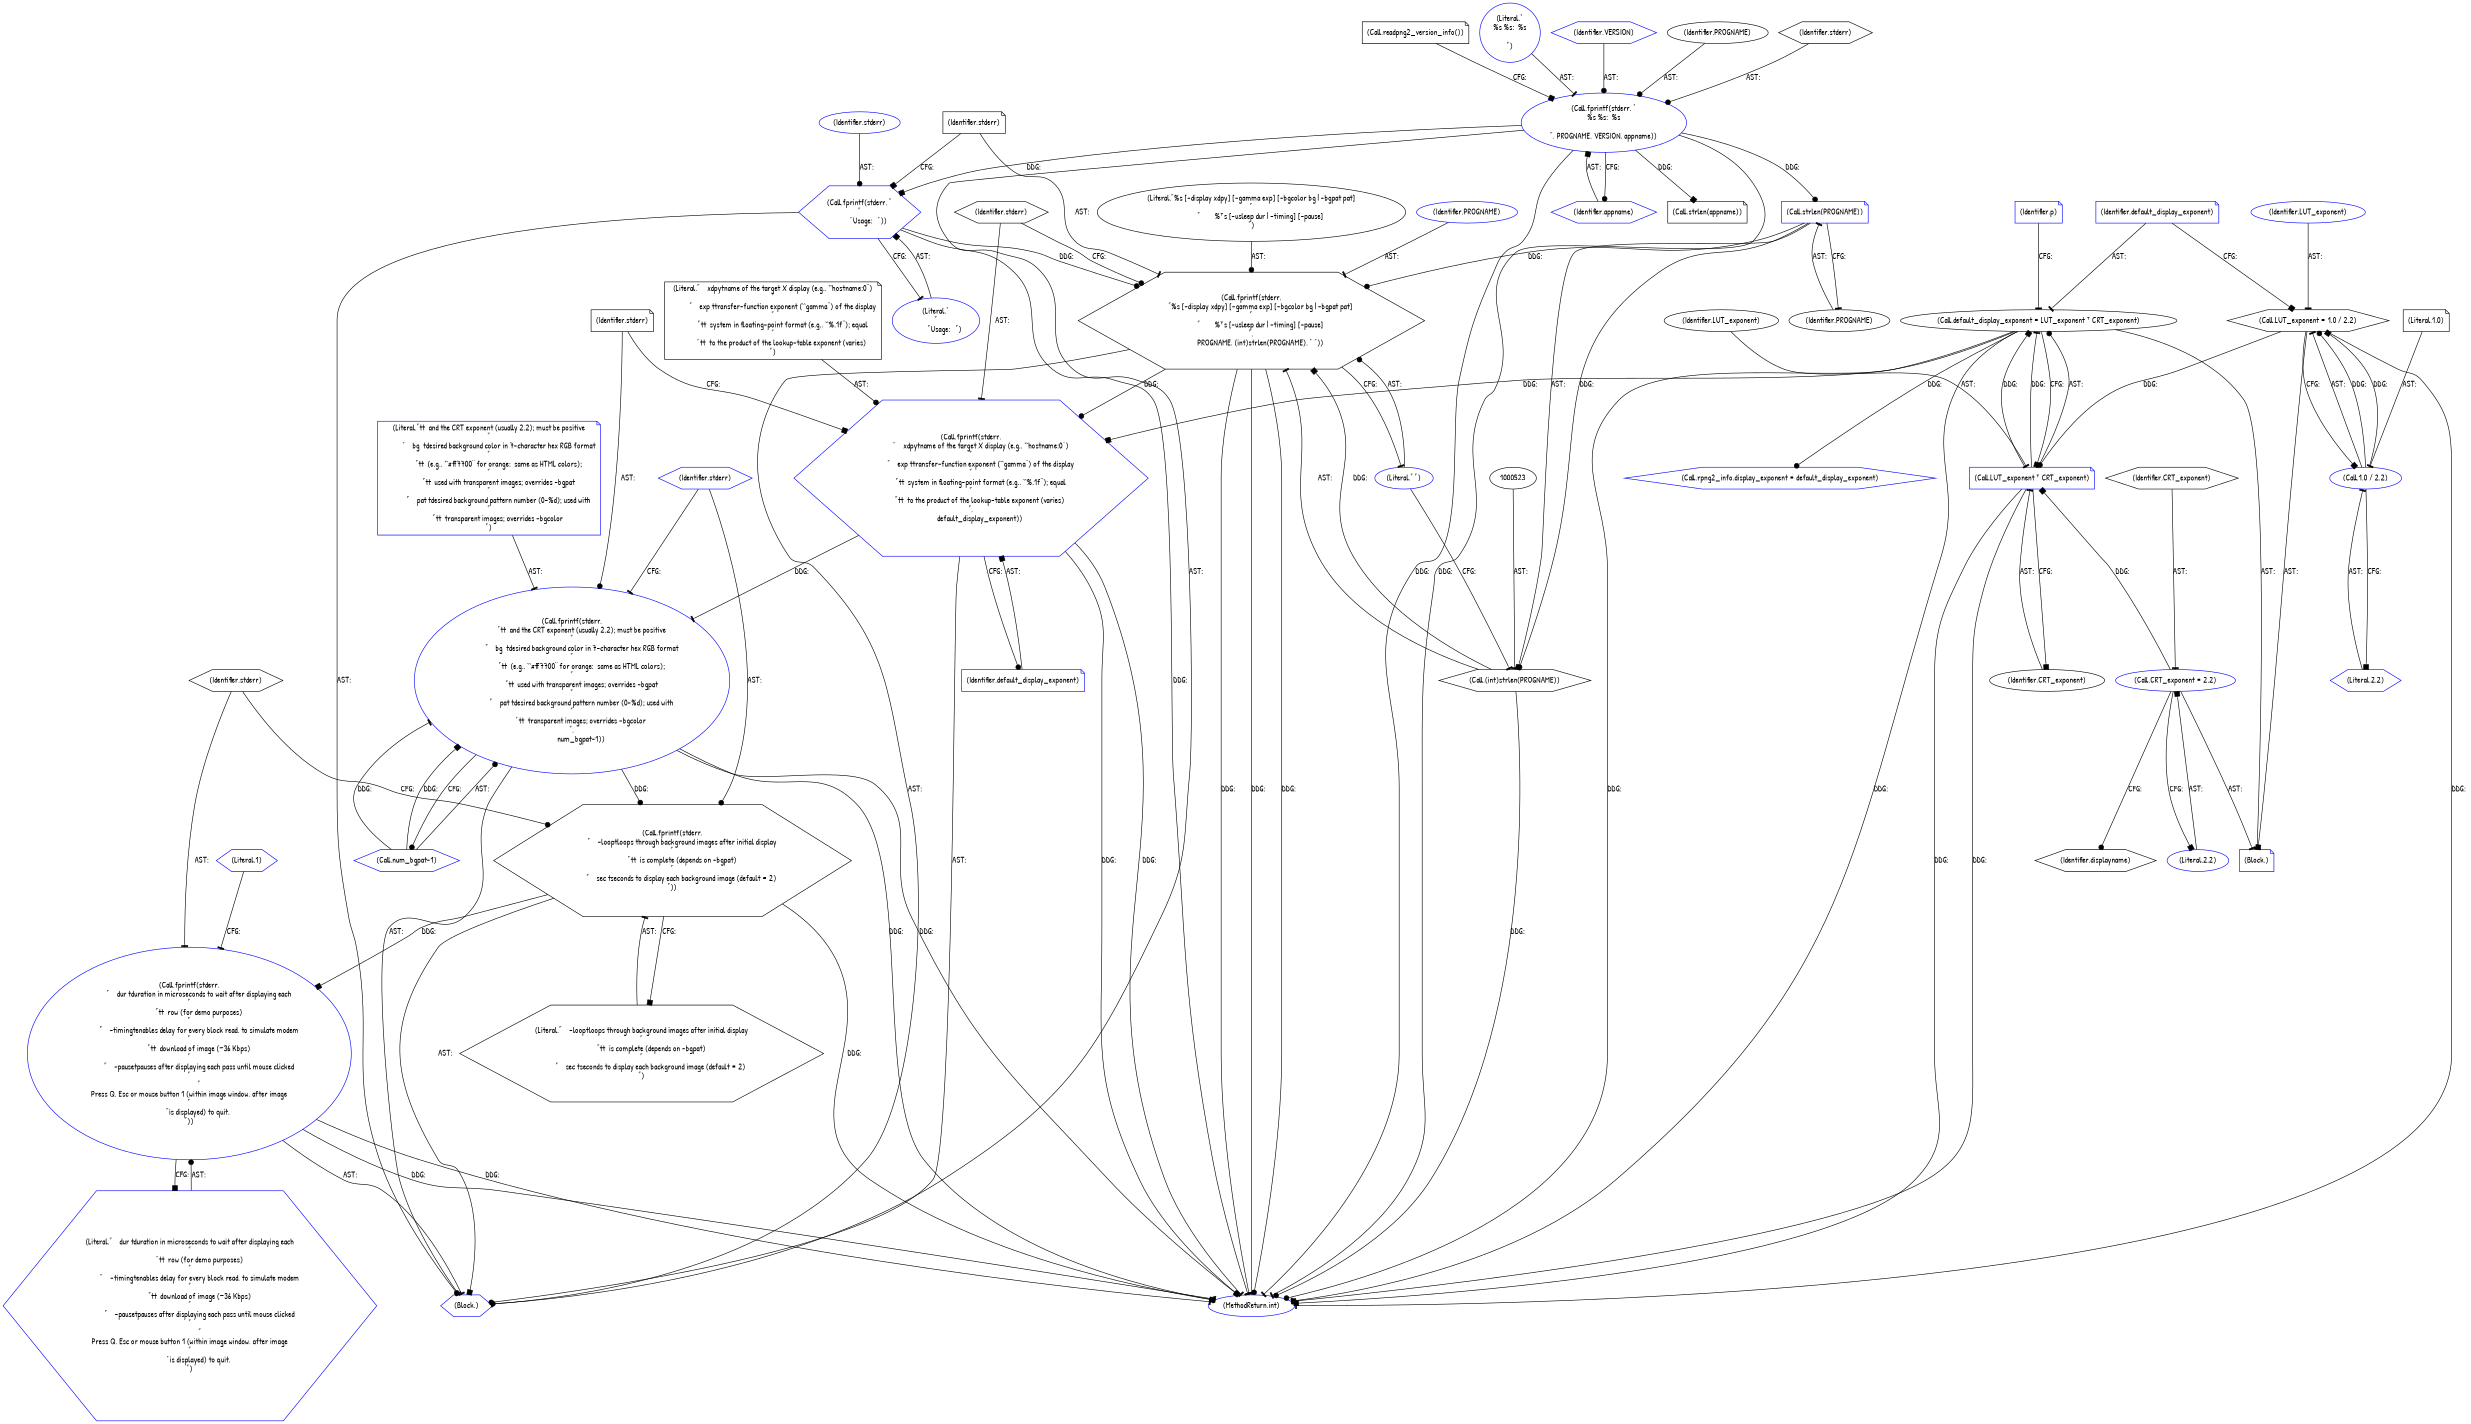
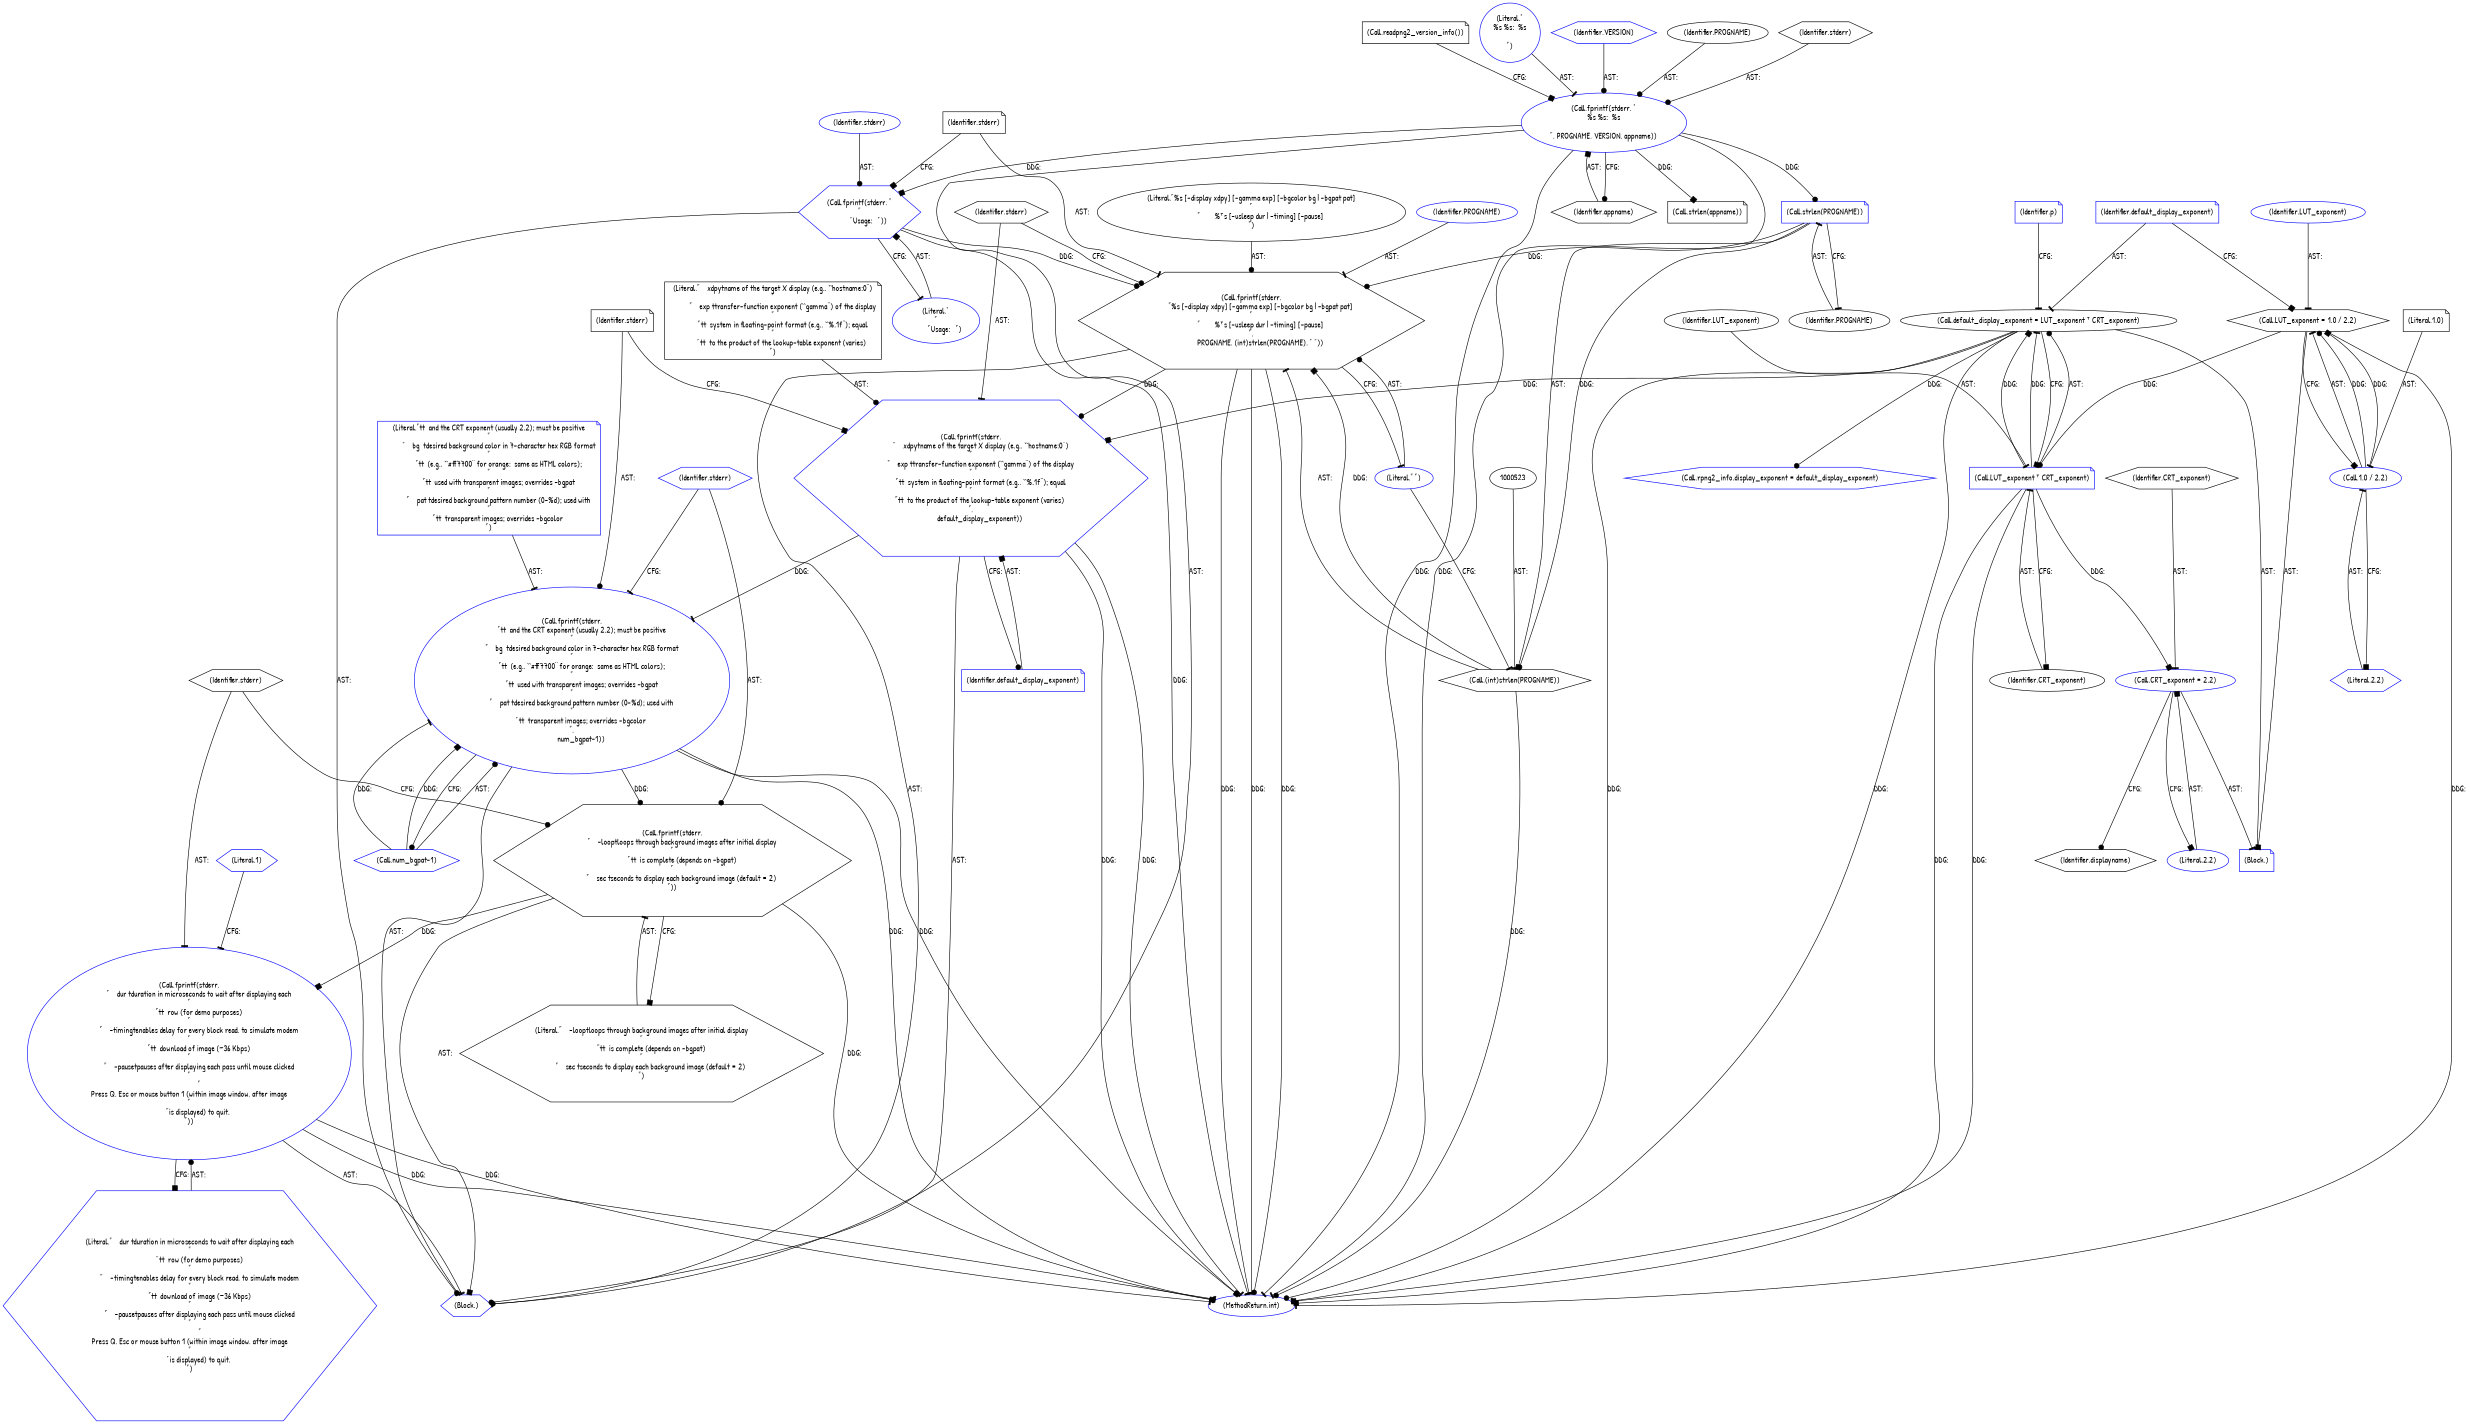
node "(Identifier,appname)": color blue -> black
edge "(Call,CRT_exponent = 2.2)" -> "(Call,LUT_exponent * CRT_exponent)": reversed
